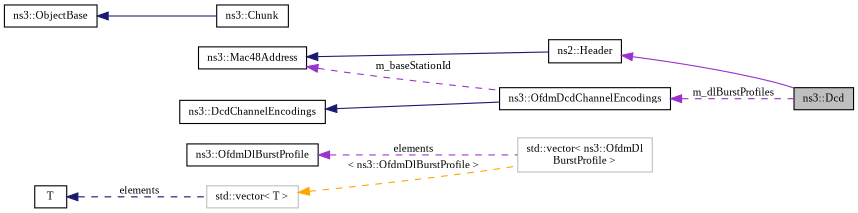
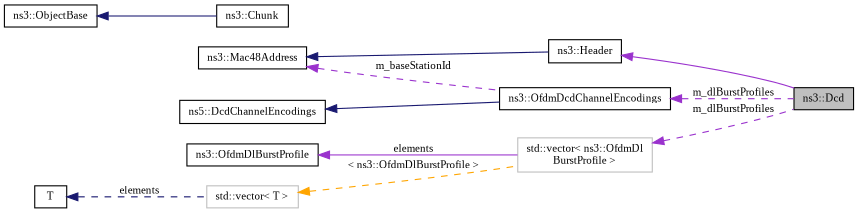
node "ns2::Header": label "ns2::Header" -> "ns3::Header"
node "ns3::DcdChannelEncodings": label "ns3::DcdChannelEncodings" -> "ns5::DcdChannelEncodings"
edge "ns3::Dcd" -> "std::vector< ns3::OfdmDl BurstProfile >": added, label "m_dlBurstProfiles"
edge "std::vector< ns3::OfdmDl BurstProfile >" -> "ns3::OfdmDlBurstProfile": style dashed -> solid
